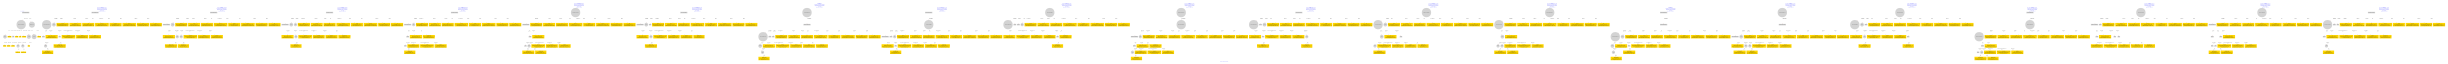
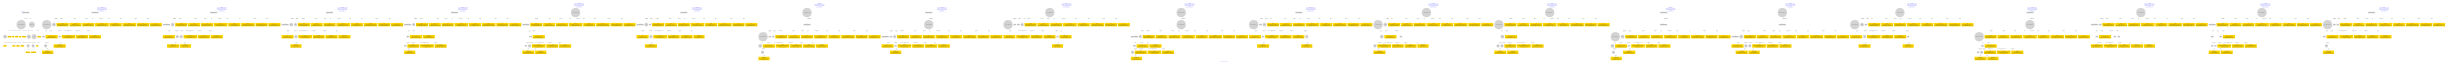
node "credit": fillcolor lightgray -> gold
node "nationality": added
